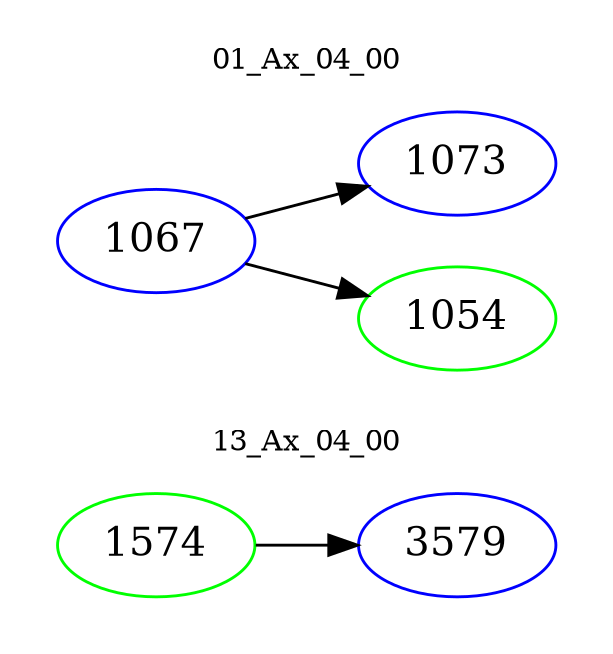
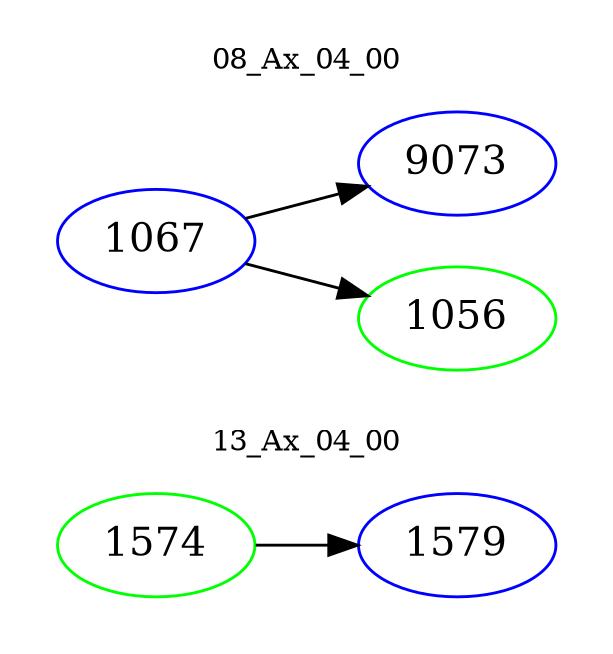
cluster "01_Ax_04_00": label "01_Ax_04_00" -> "08_Ax_04_00"
node "1073": label "1073" -> "9073"
node "1054": label "1054" -> "1056"
node "3579": label "3579" -> "1579"
